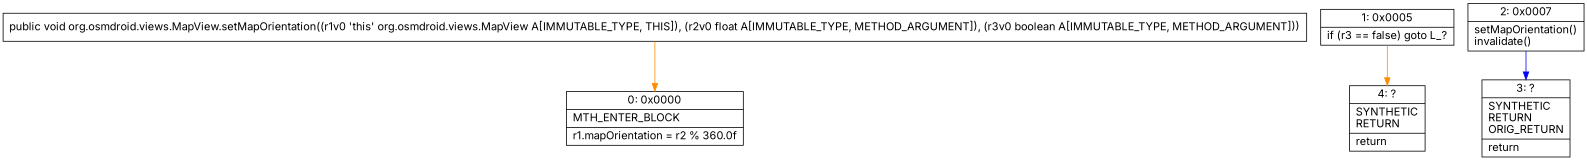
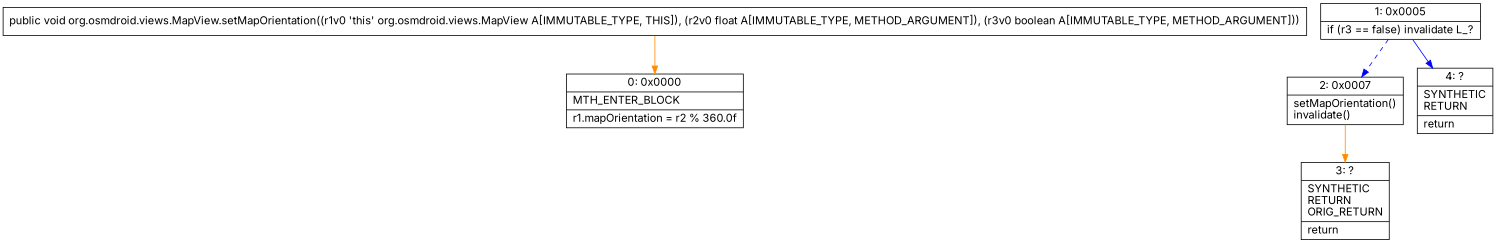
node "1: 0x0005": text "if (r3 == false) goto L_?" -> "if (r3 == false) invalidate L_?"
edge "1: 0x0005" -> "2: 0x0007": added
edge "1: 0x0005" -> "4: ?": color darkorange -> blue
edge "2: 0x0007" -> "3: ?": color blue -> darkorange
